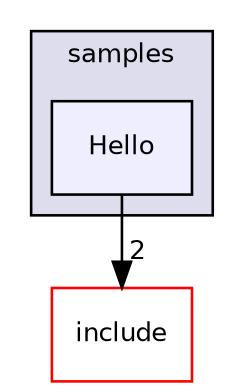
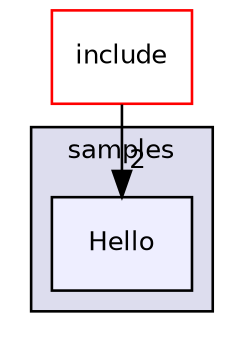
edge "Hello" -> "include": reversed
